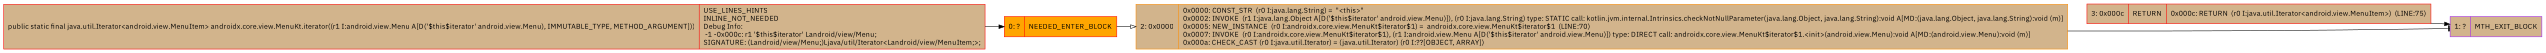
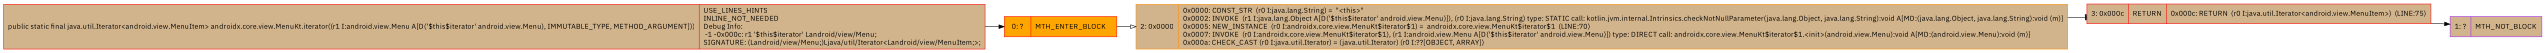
node "0: ?": text "NEEDED_ENTER_BLOCK" -> "MTH_ENTER_BLOCK"
node "1: ?": text "MTH_EXIT_BLOCK" -> "MTH_NOT_BLOCK"
edge "2: 0x0000" -> "1: ?": now "2: 0x0000" -> "3: 0x000c"
